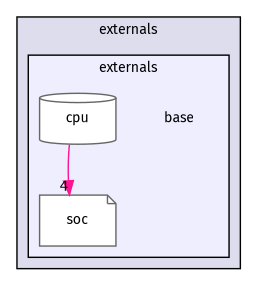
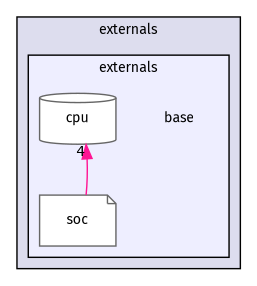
edge "cpu" -> "soc": reversed
